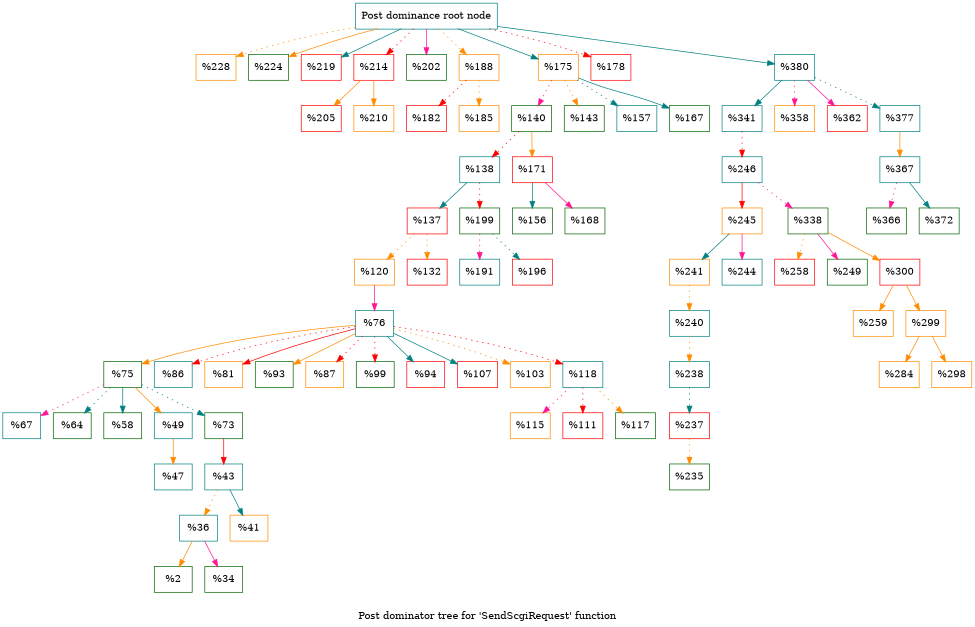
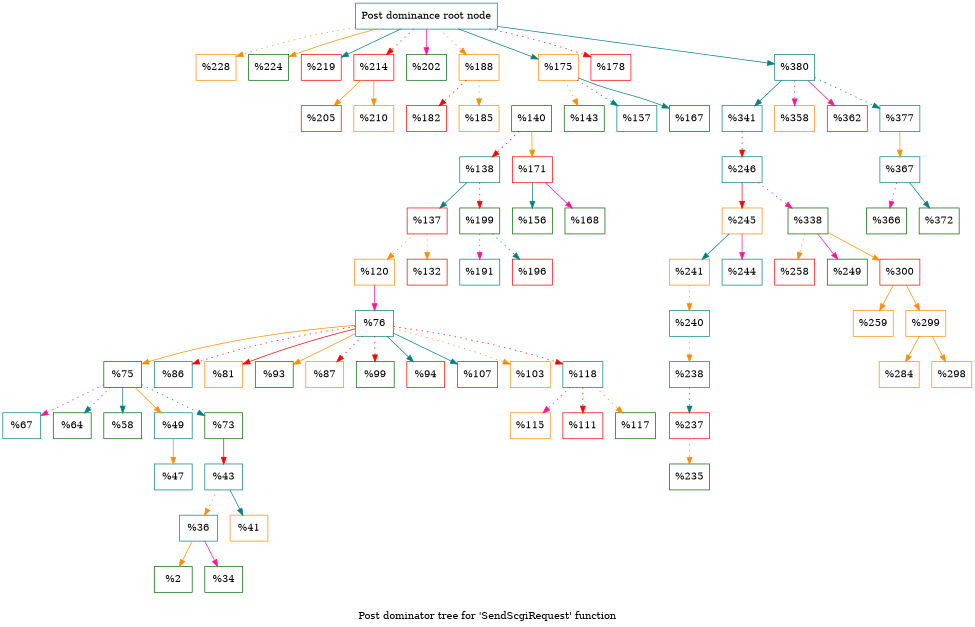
edge "%175" -> "%140": removed
